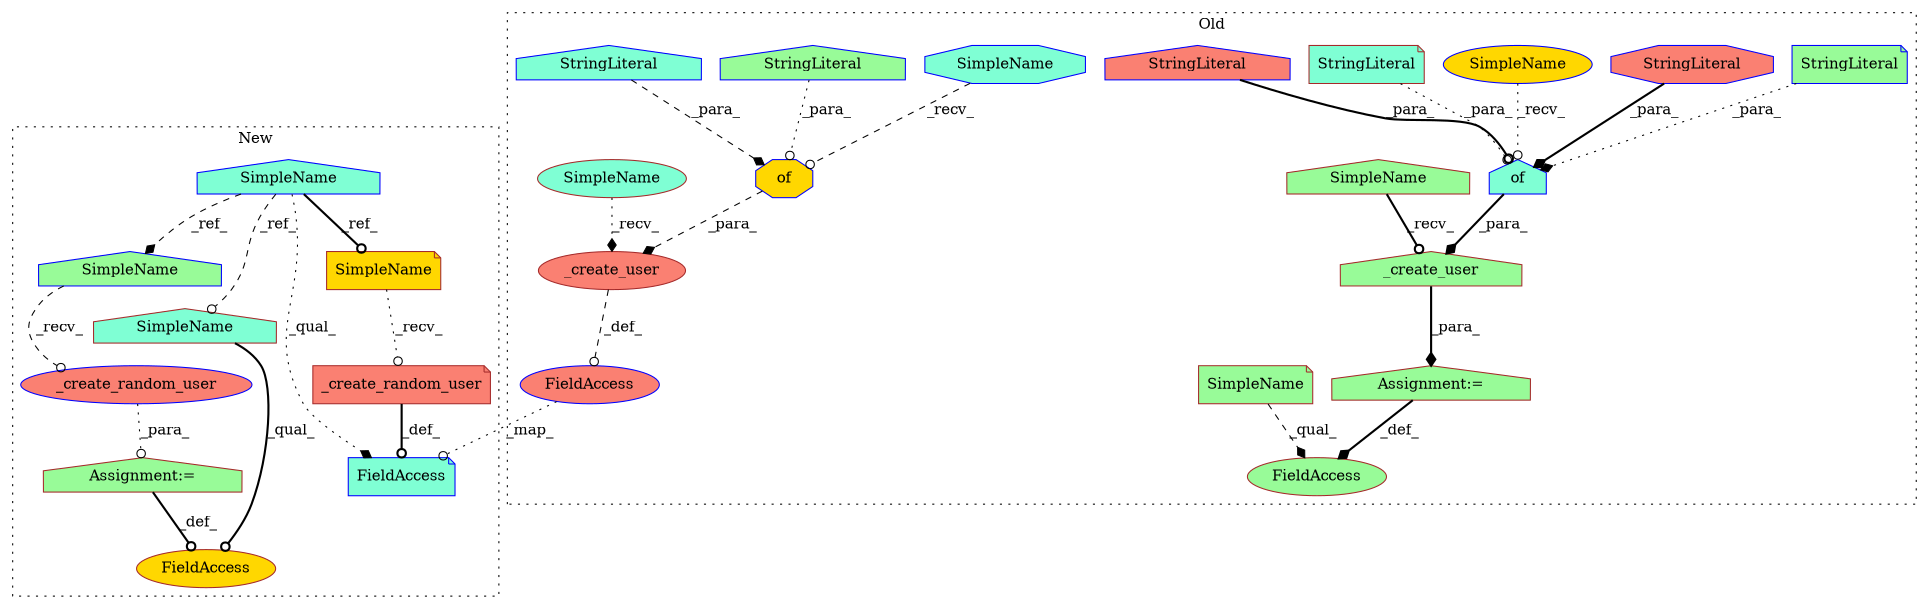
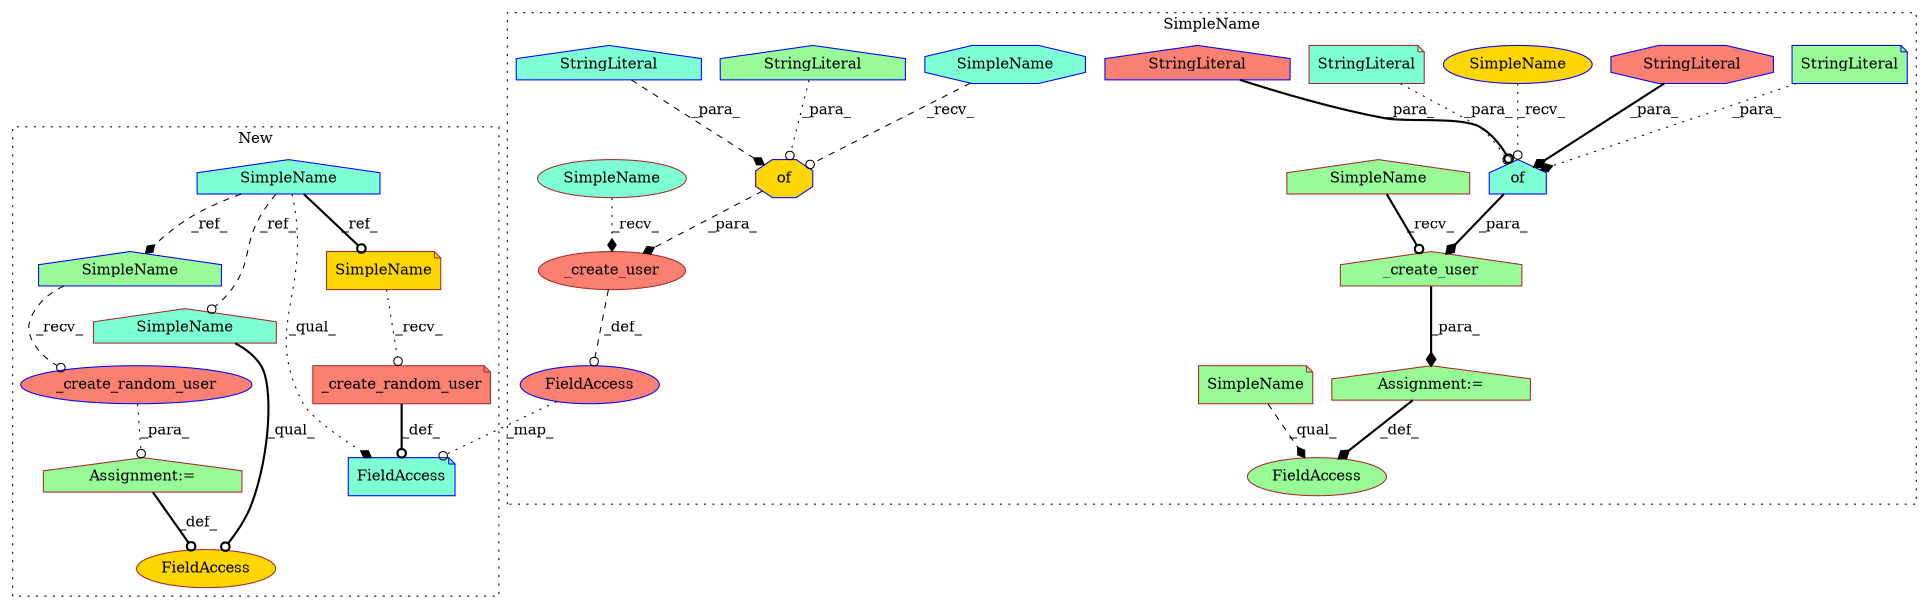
cluster "Old": label "Old" -> "SimpleName"
